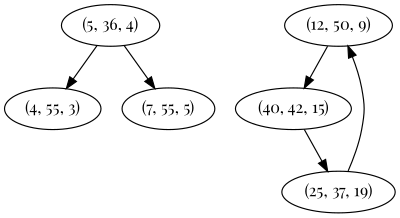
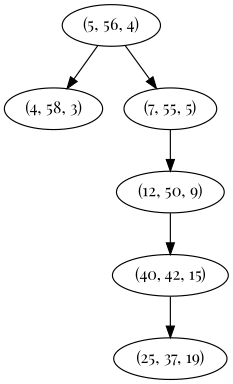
node "(5, 36, 4)": label "(5, 36, 4)" -> "(5, 56, 4)"
node "(4, 55, 3)": label "(4, 55, 3)" -> "(4, 58, 3)"
edge "(25, 37, 19)" -> "(12, 50, 9)": now "(7, 55, 5)" -> "(12, 50, 9)"
